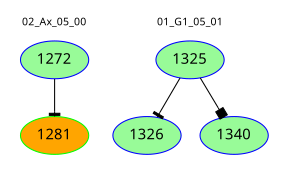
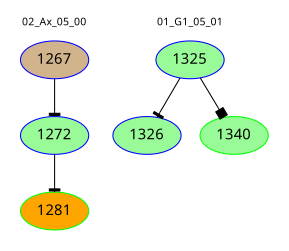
node "1267": added
node "1340": color blue -> green
